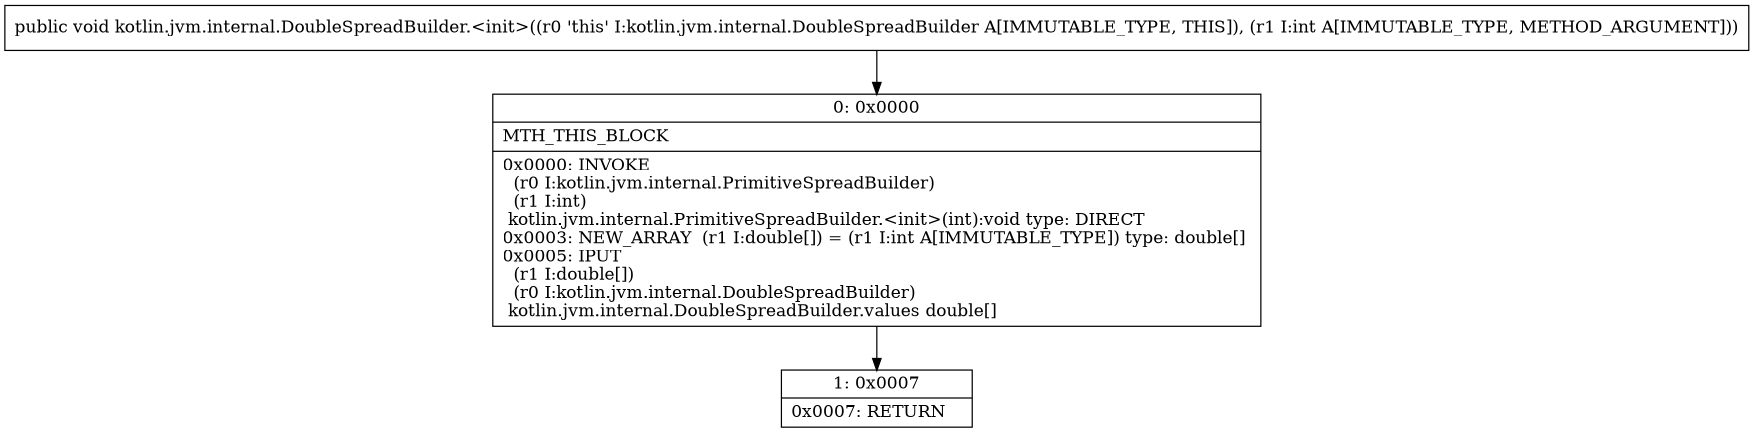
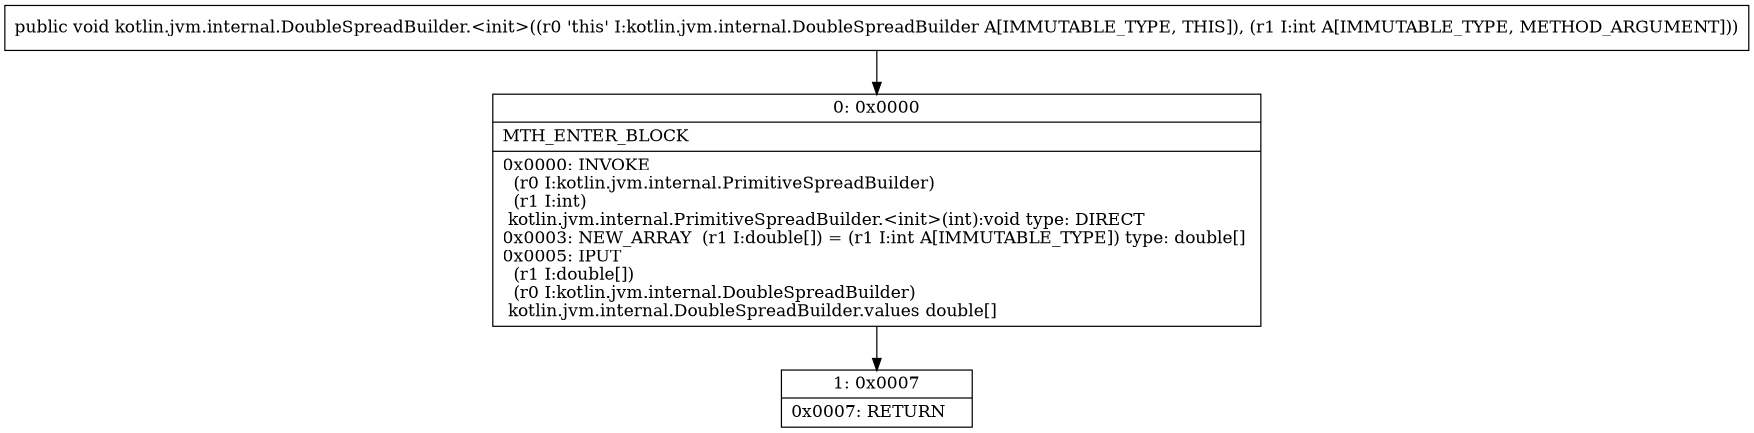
node "0: 0x0000": text "MTH_THIS_BLOCK" -> "MTH_ENTER_BLOCK"
